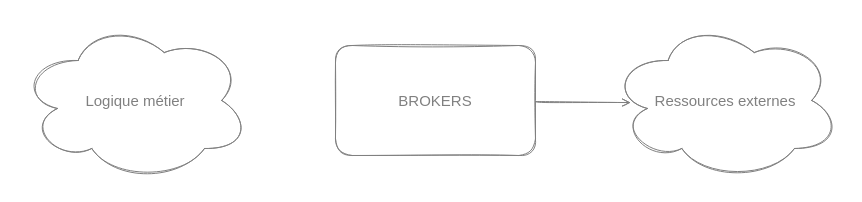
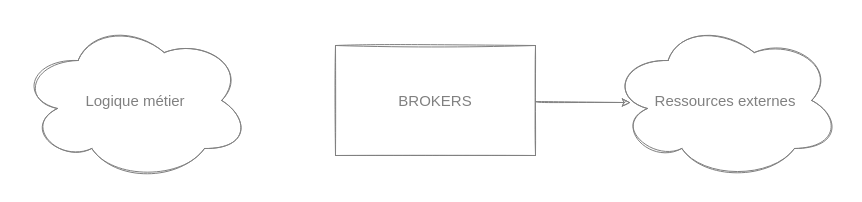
node "BROKERS": shape rounded rectangle -> rectangle
edge "BROKERS" -> "Ressources externes": arrowhead open -> classic
